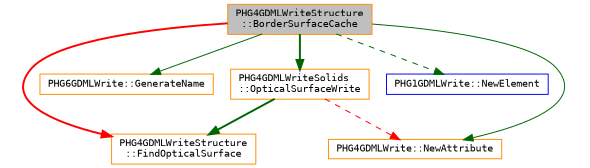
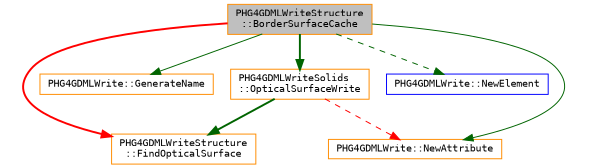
node "PHG6GDMLWrite::GenerateName": label "PHG6GDMLWrite::GenerateName" -> "PHG4GDMLWrite::GenerateName"
node "PHG1GDMLWrite::NewElement": label "PHG1GDMLWrite::NewElement" -> "PHG4GDMLWrite::NewElement"
